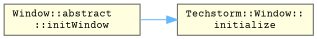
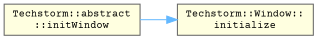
node "Window::abstract ::initWindow": label "Window::abstract ::initWindow" -> "Techstorm::abstract ::initWindow"
